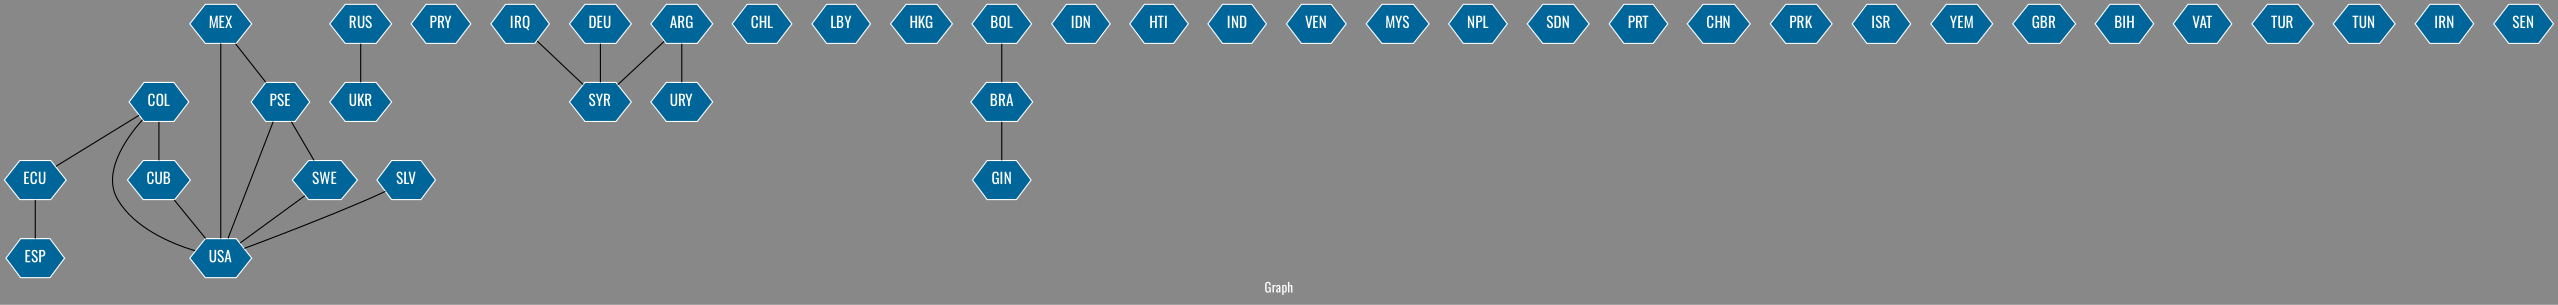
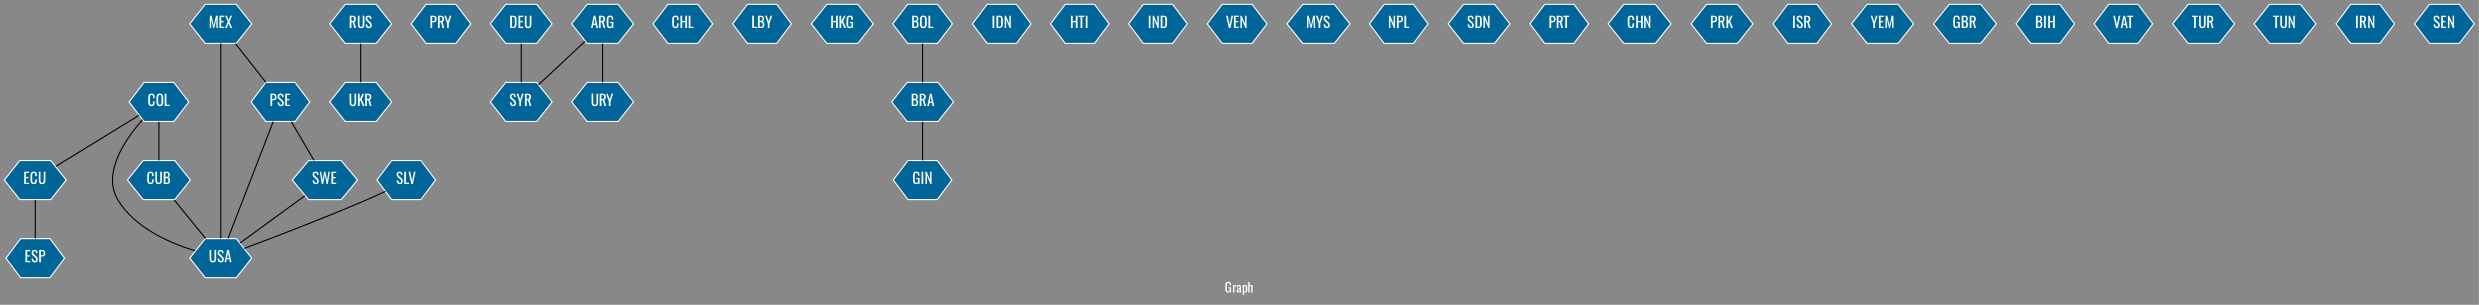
node "IRQ": removed
